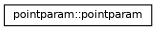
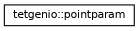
node "pointparam::pointparam": label "pointparam::pointparam" -> "tetgenio::pointparam"
